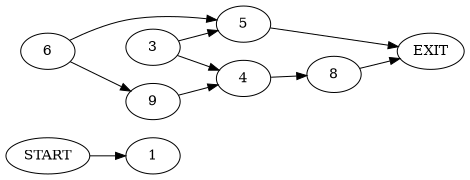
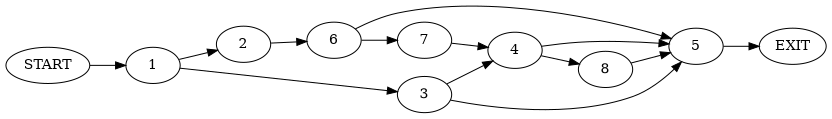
edge "4" -> "5": added
node "2": added
edge "8" -> "EXIT": now "8" -> "5"
edge "1" -> "3": added
node "9": label "9" -> "7"
